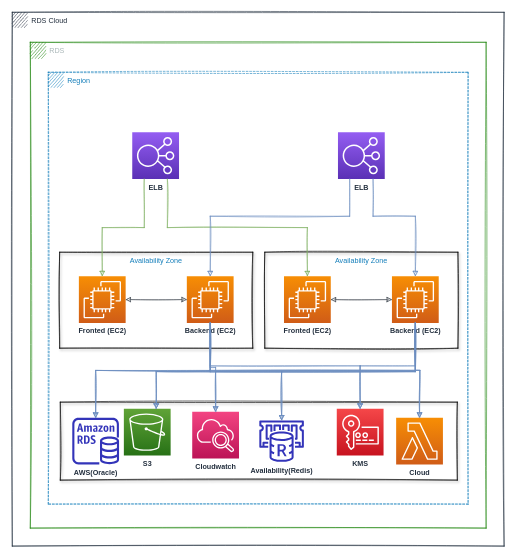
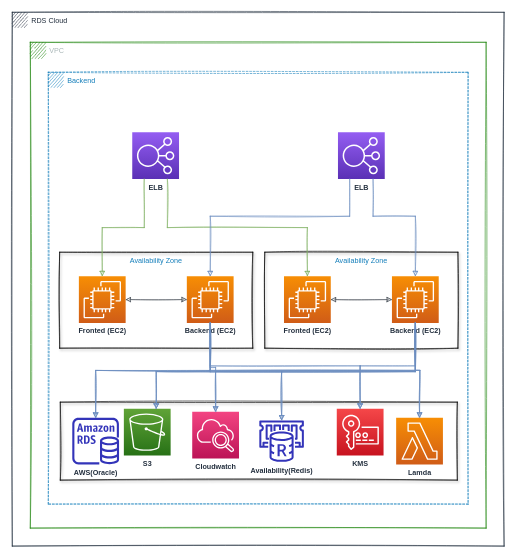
node "RDS": label "RDS" -> "VPC"
node "Region": label "Region" -> "Backend"
node "Cloud": label "Cloud" -> "Lamda"
